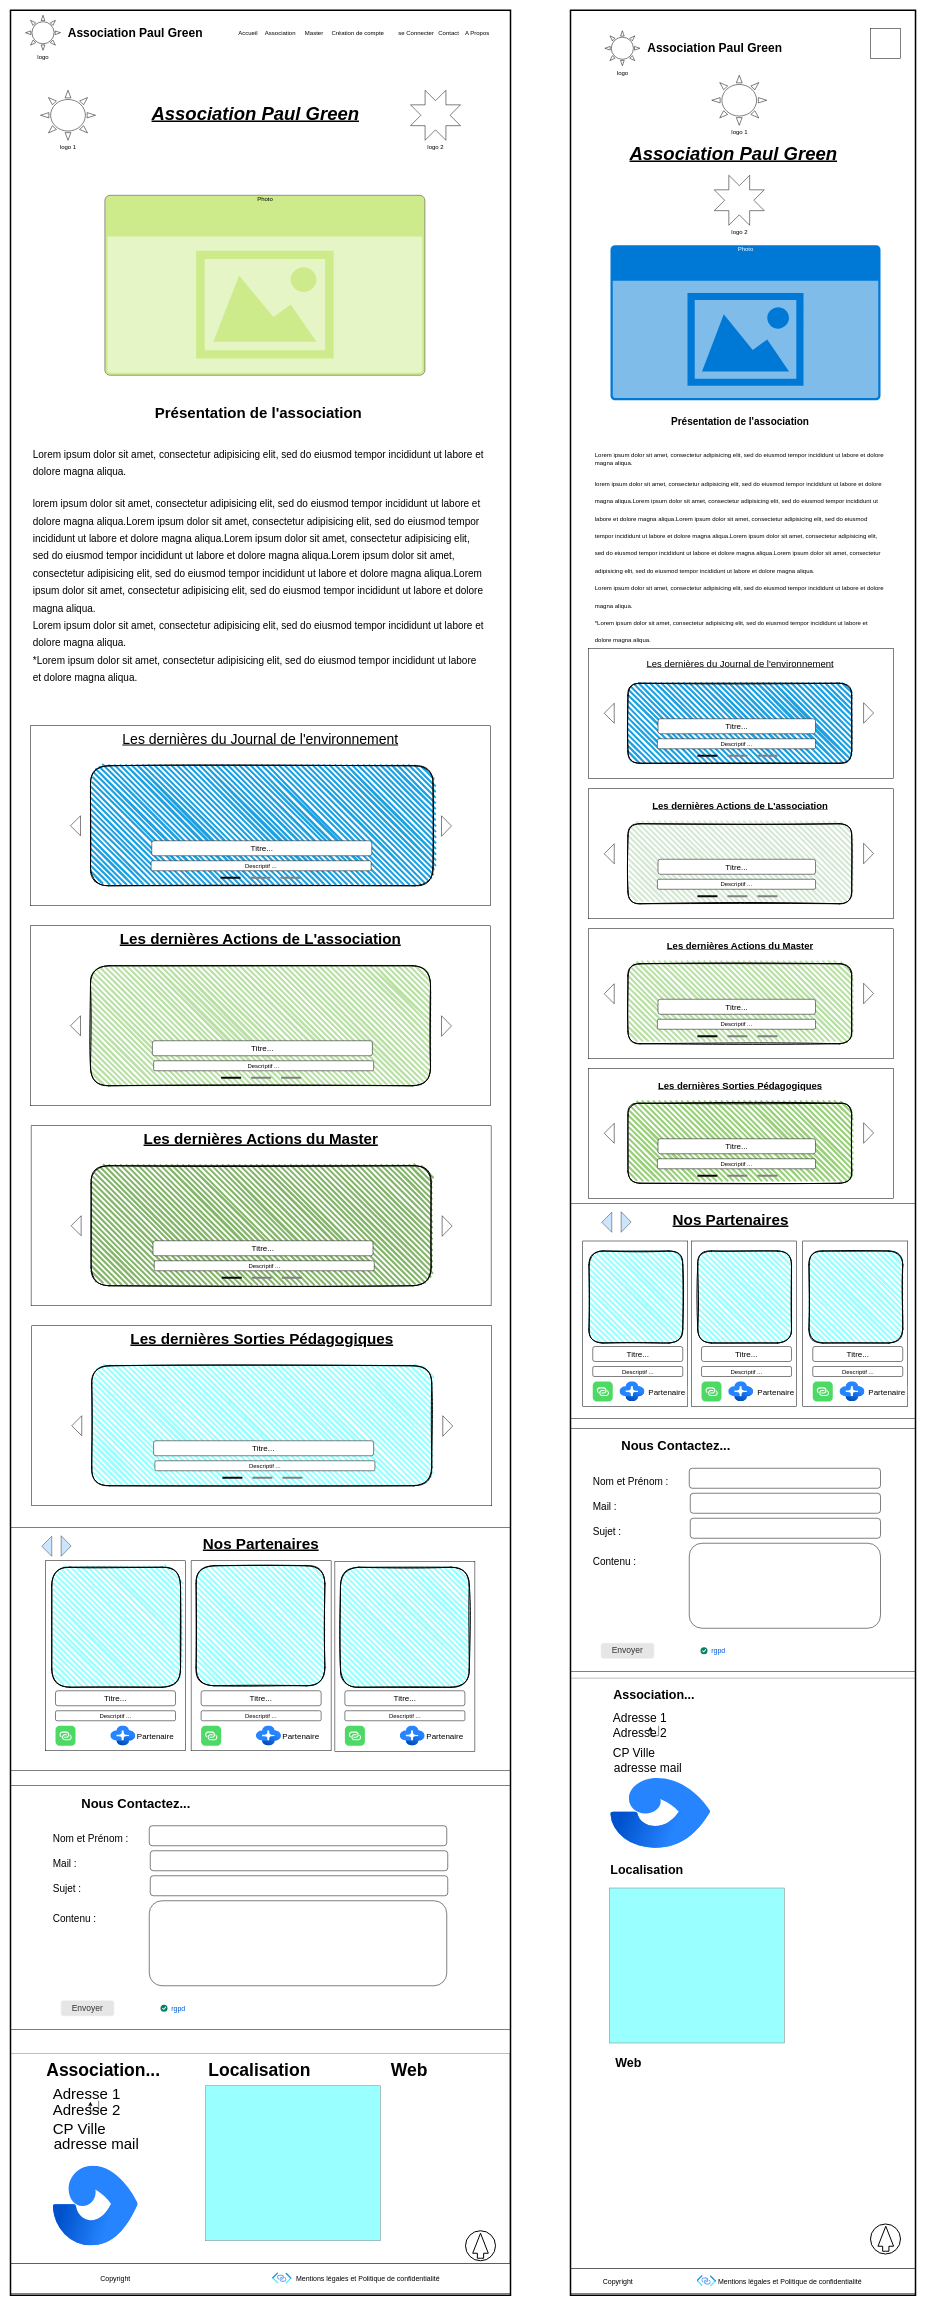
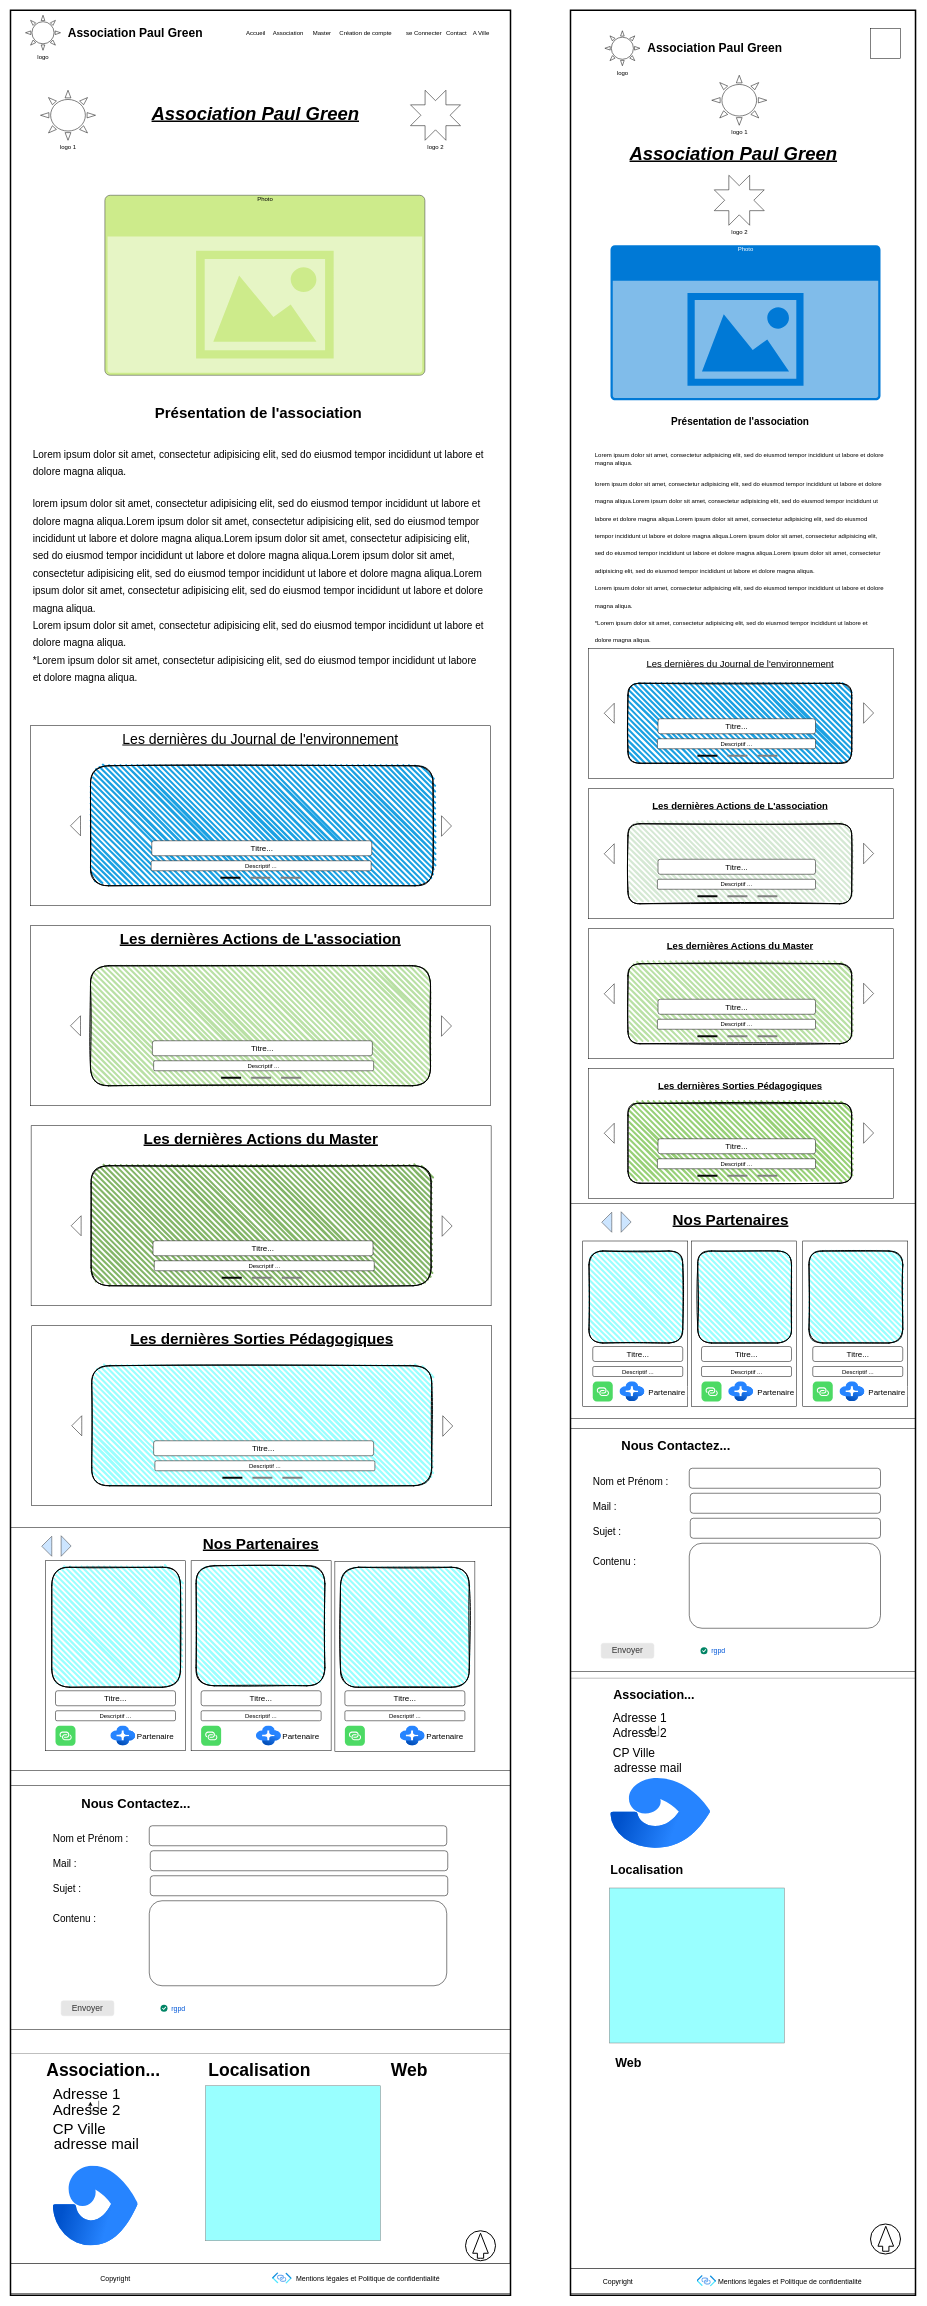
node "Accueil Association Master Création de compte se Connecter Contact A Propos": label "Accueil Association Master Création de compte se Connecter Contact A Propos" -> "Accueil Association Master Création de compte se Connecter Contact A Ville"
